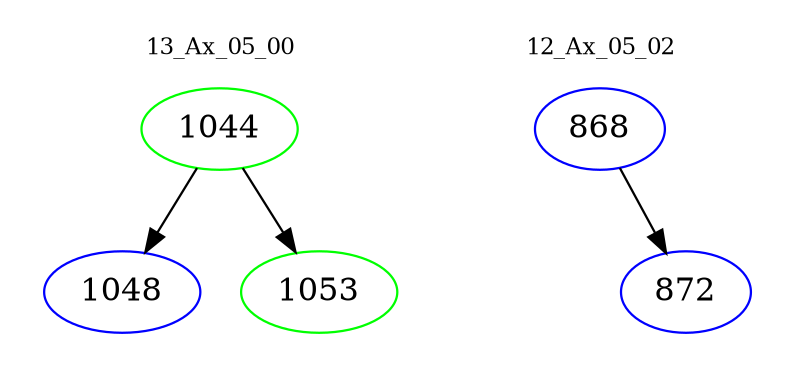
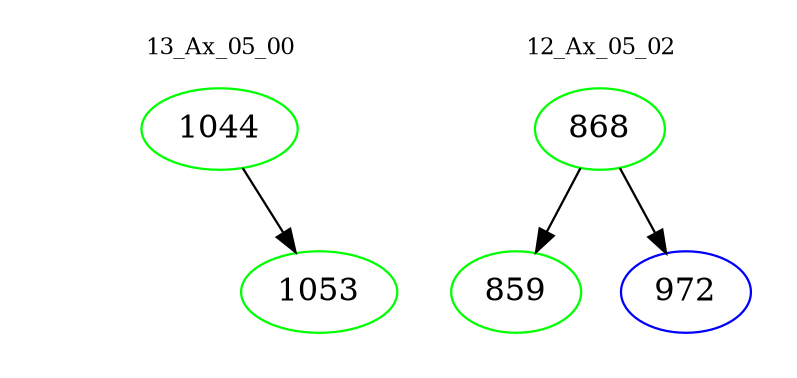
node "868": color blue -> green
node "1048": removed
node "859": added
node "872": label "872" -> "972"
